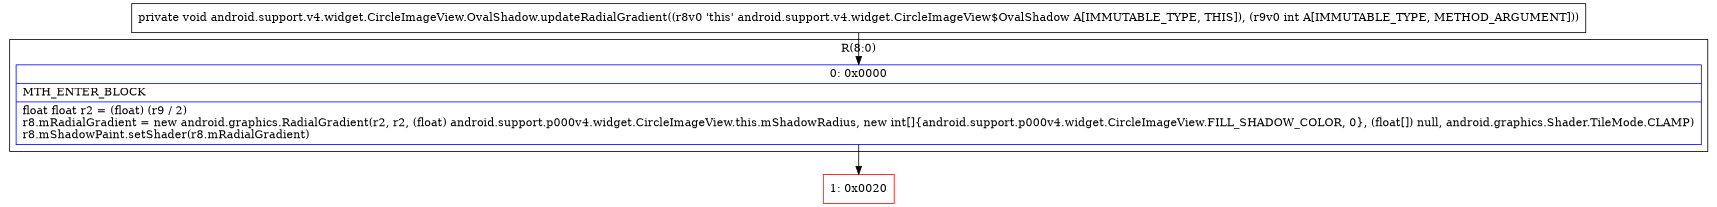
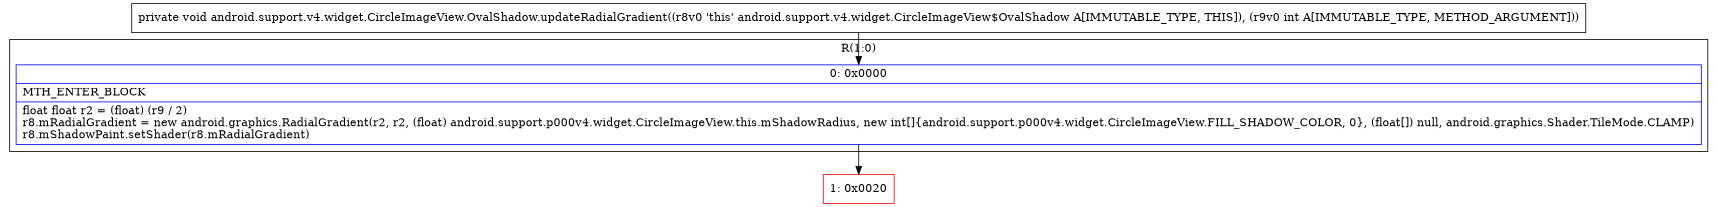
cluster "R(8:0)": label "R(8:0)" -> "R(1:0)"
